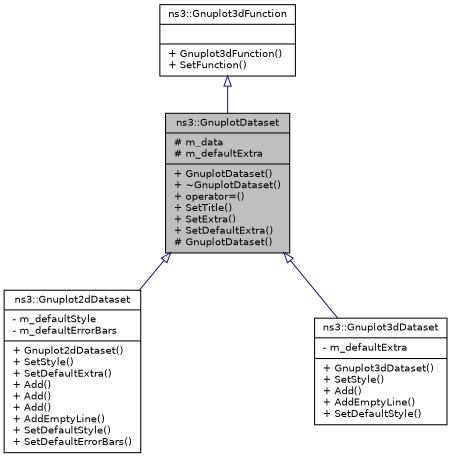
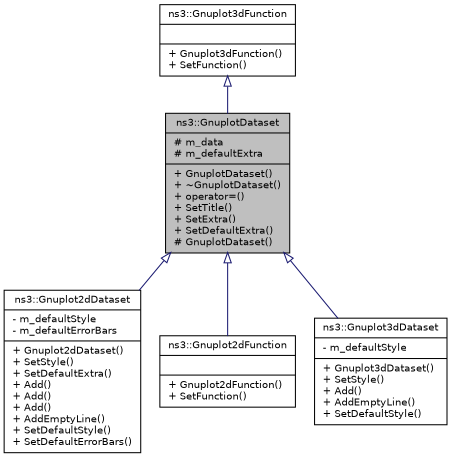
node "ns3::Gnuplot3dDataset": text "- m_defaultExtra" -> "- m_defaultStyle"
node "ns3::Gnuplot2dFunction": added
